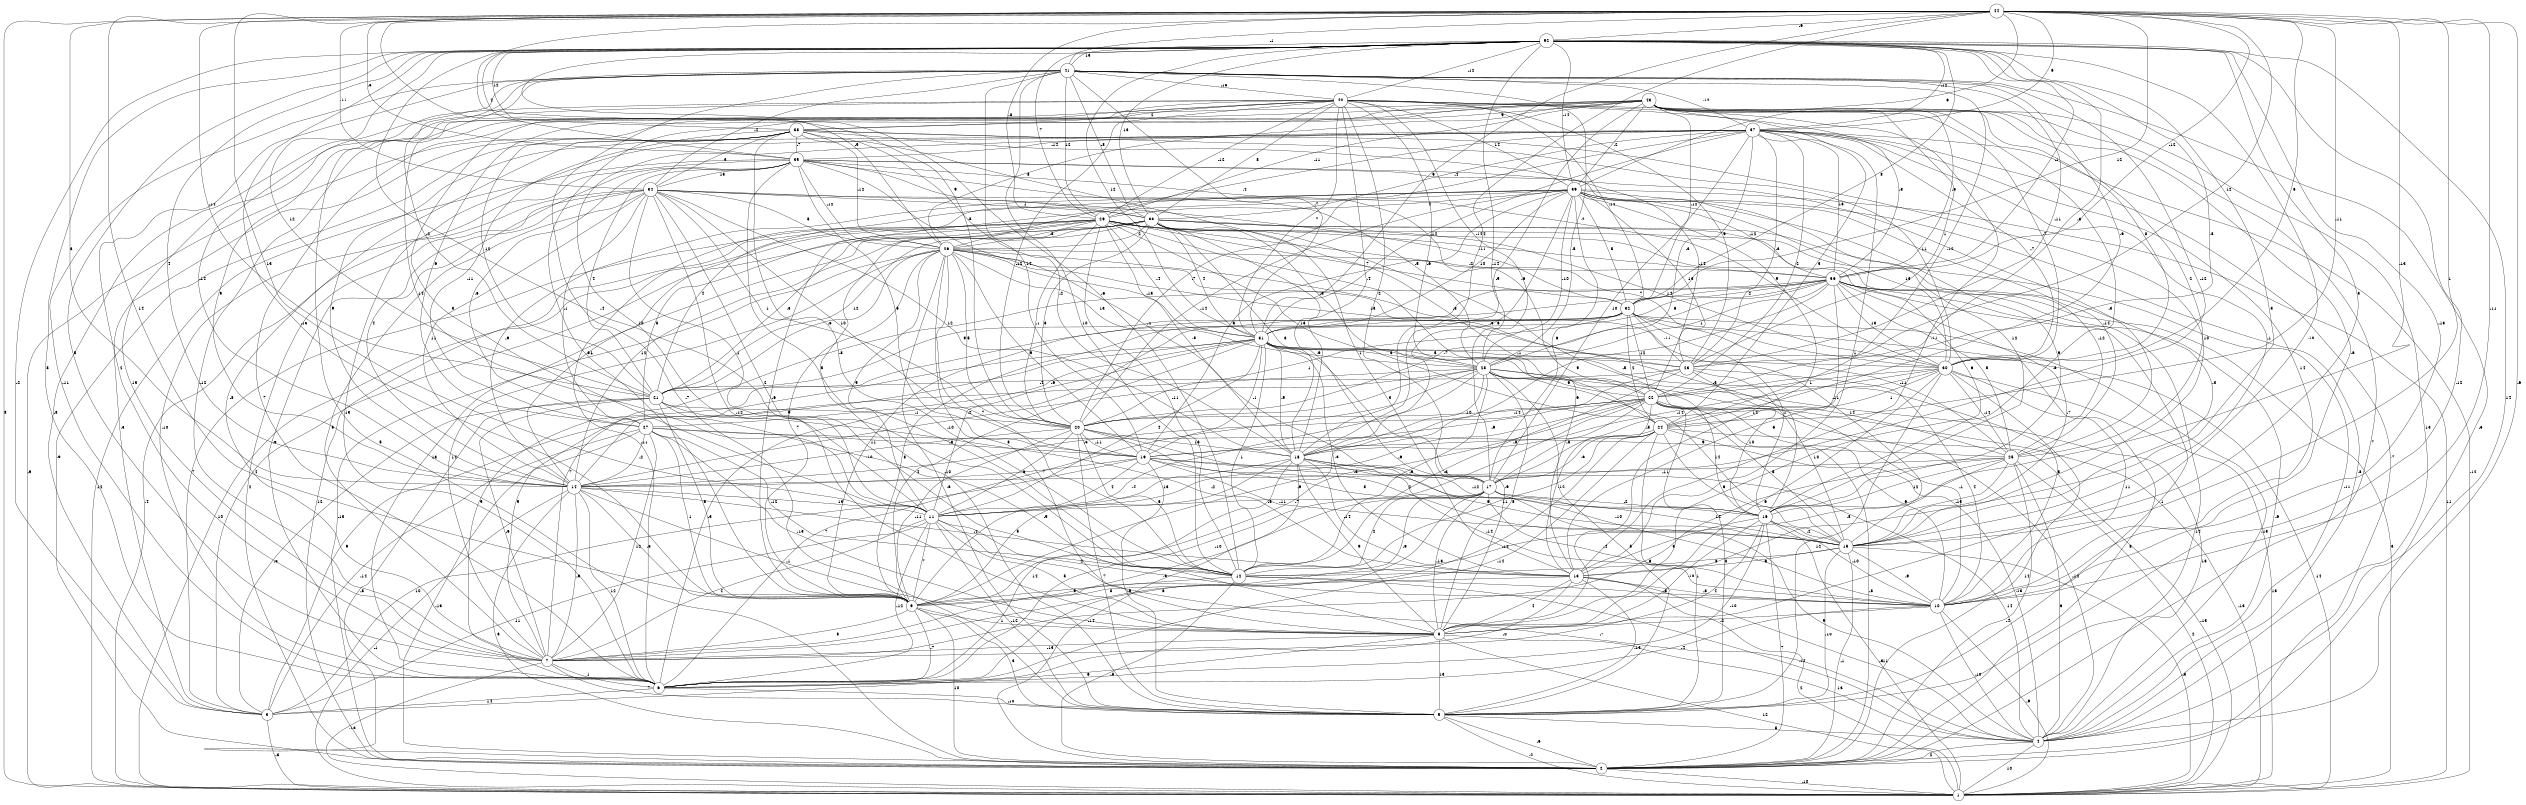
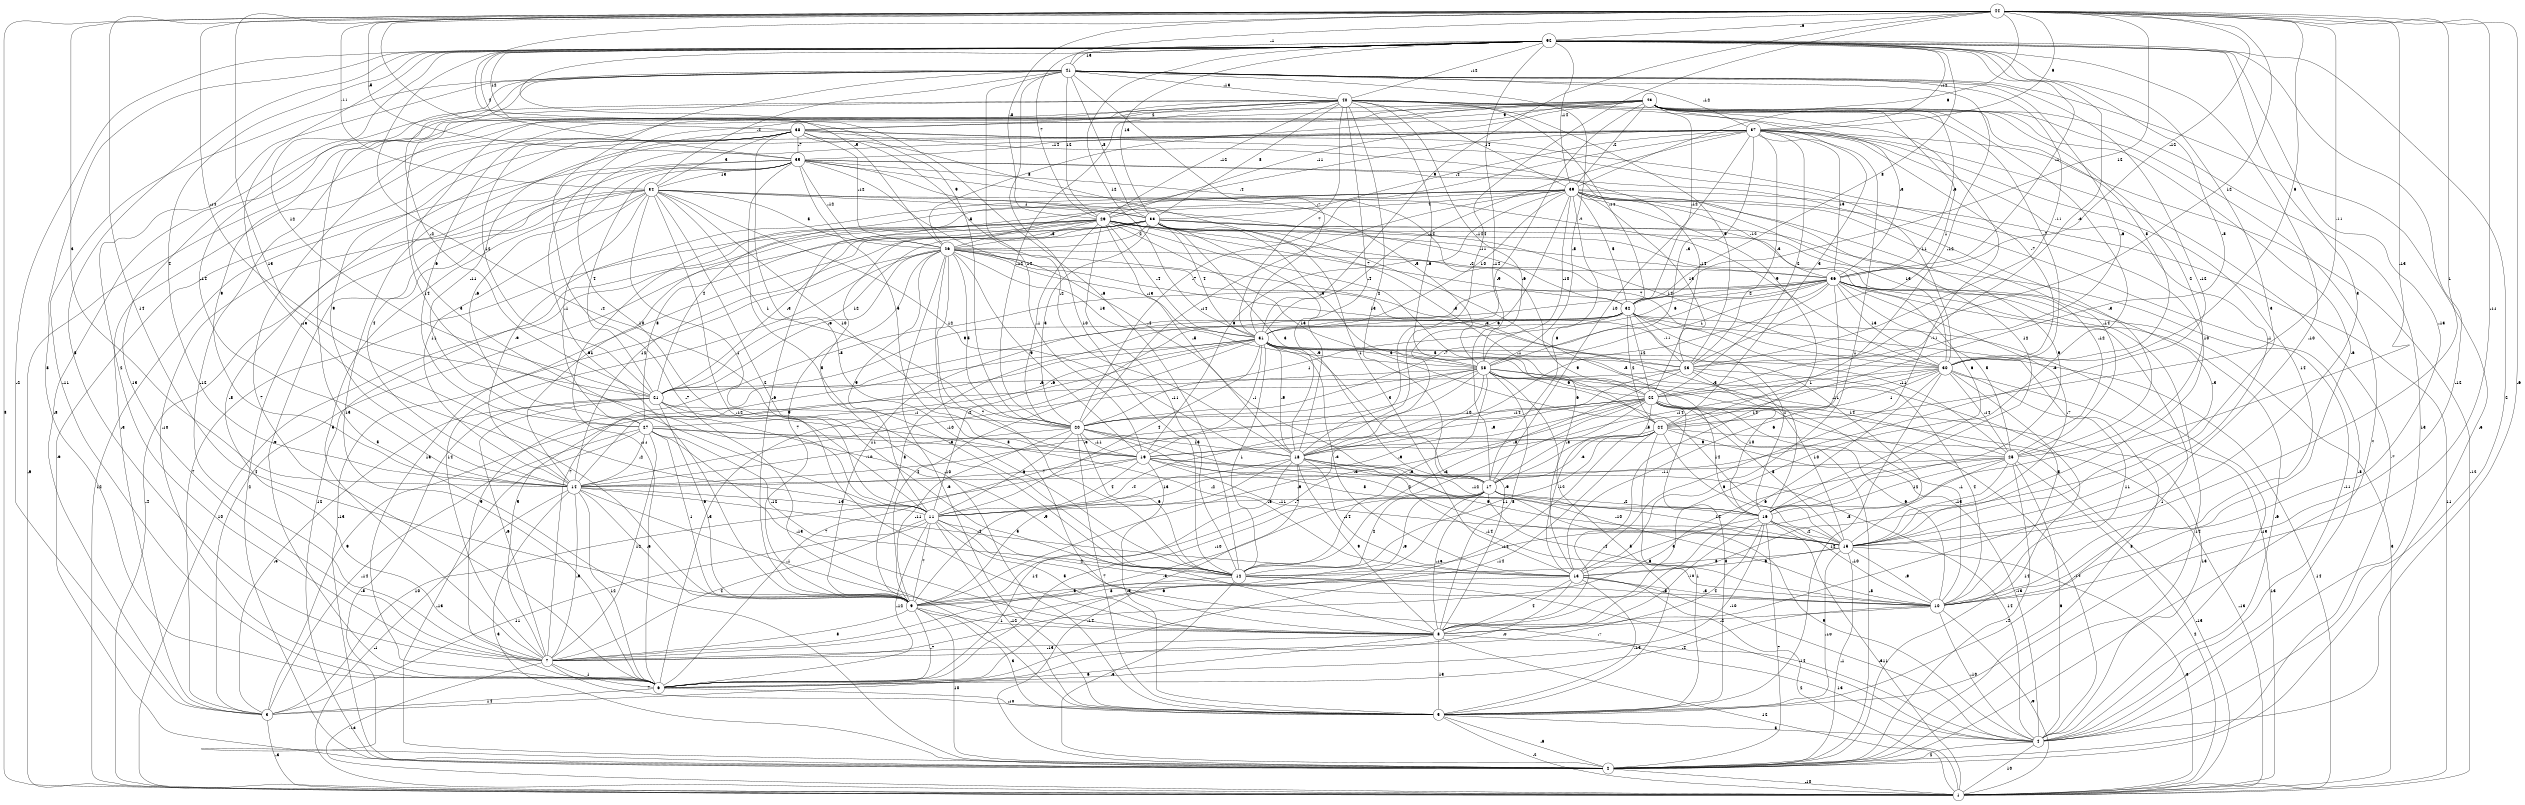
edge "23" -- "21": label "-4" -> "-6"
edge "92" -- "4": label "14" -> "2"
